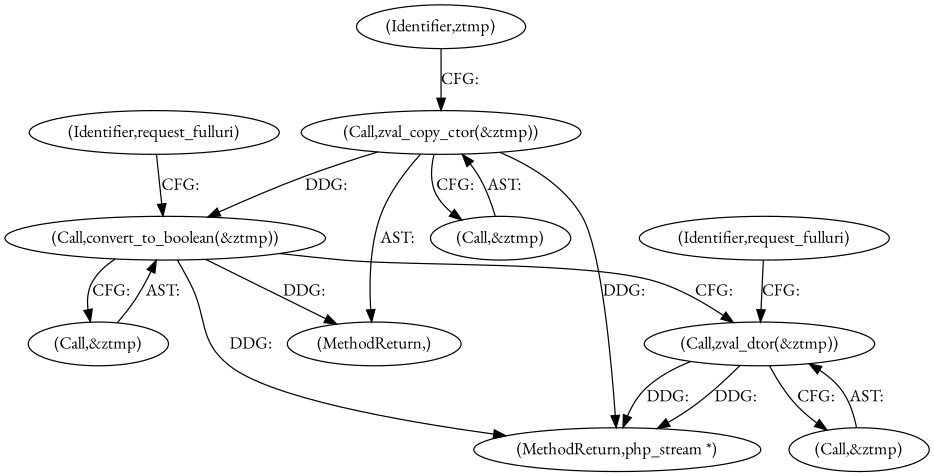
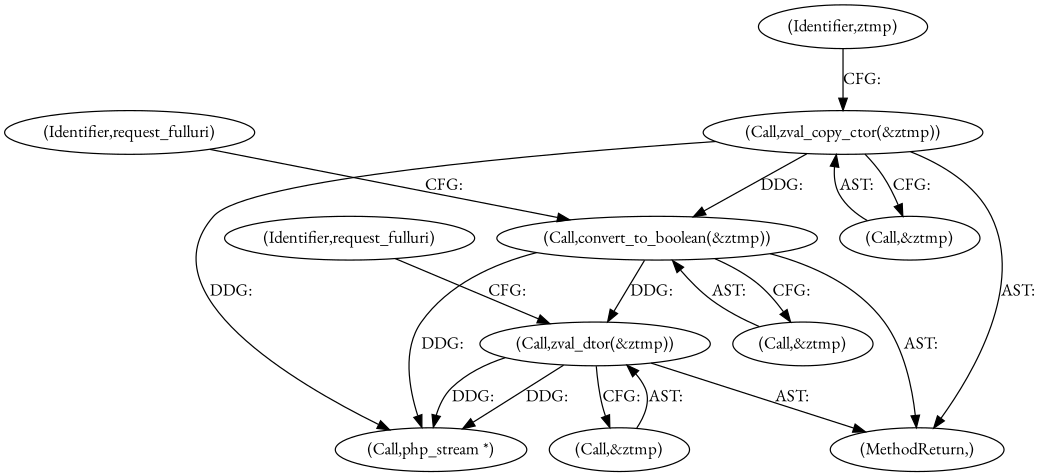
edge "(Call,convert_to_boolean(&ztmp))" -> "(MethodReturn,)": label "DDG: " -> "AST: "
edge "(Call,convert_to_boolean(&ztmp))" -> "(Call,zval_dtor(&ztmp))": label "CFG: " -> "DDG: "
edge "(Call,zval_dtor(&ztmp))" -> "(MethodReturn,)": added, label "AST:"
node "(MethodReturn,php_stream *)": label "(MethodReturn,php_stream *)" -> "(Call,php_stream *)"
